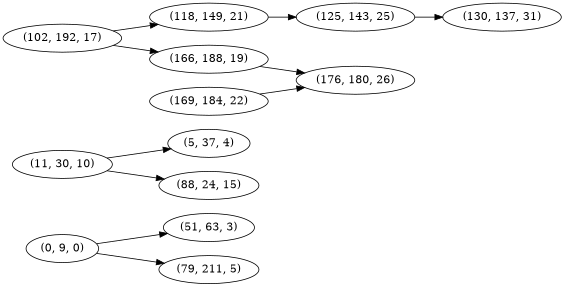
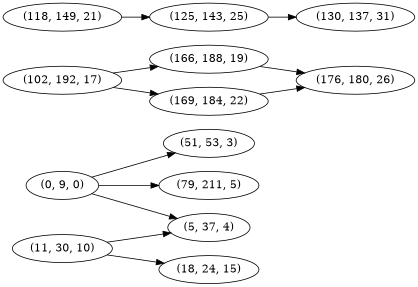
edge "(102, 192, 17)" -> "(118, 149, 21)": now "(102, 192, 17)" -> "(169, 184, 22)"
node "(88, 24, 15)": label "(88, 24, 15)" -> "(18, 24, 15)"
edge "(0, 9, 0)" -> "(5, 37, 4)": added
node "(51, 63, 3)": label "(51, 63, 3)" -> "(51, 53, 3)"
